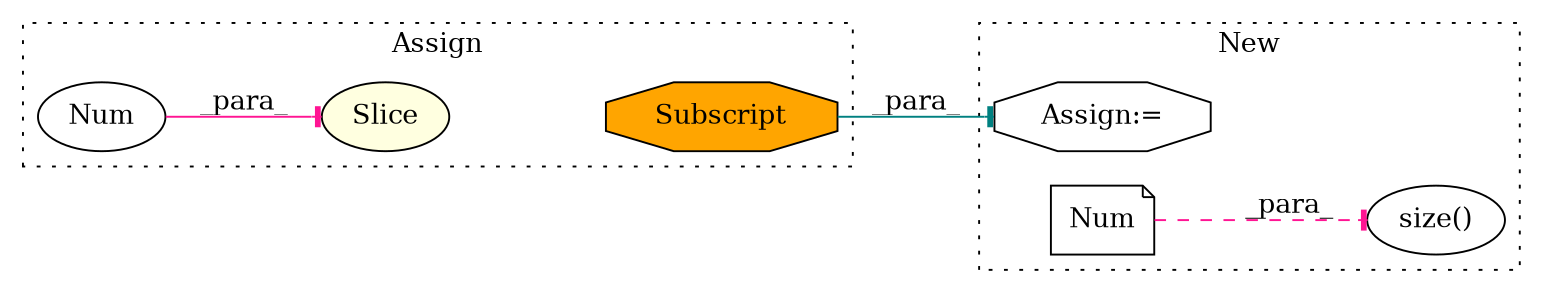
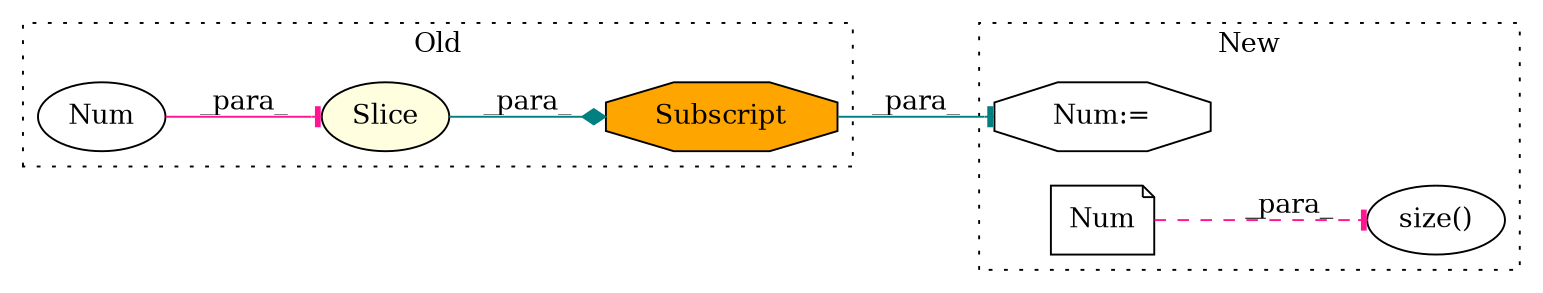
cluster "Assign": label "Assign" -> "Old"
edge "Slice" -> "Subscript": added, label "_para_"
node "Assign:=": label "Assign:=" -> "Num:="
